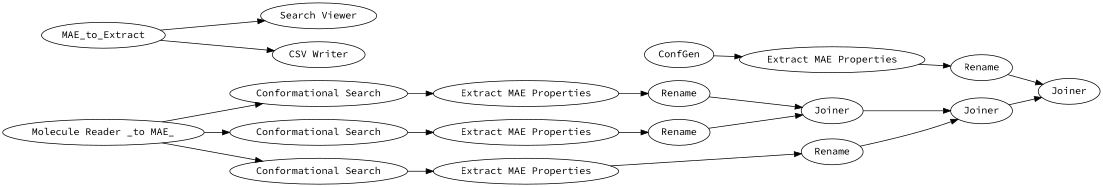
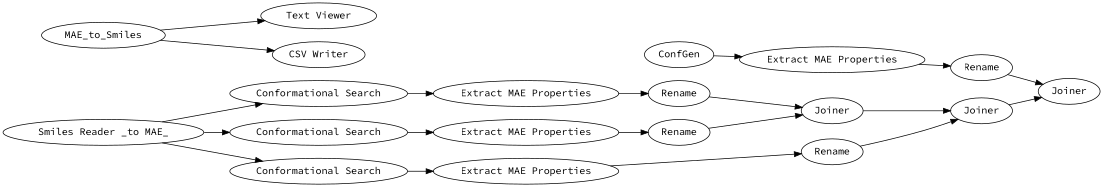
node "Search Viewer": label "Search Viewer" -> "Text Viewer"
node "MAE_to_Extract": label "MAE_to_Extract" -> "MAE_to_Smiles"
node "Molecule Reader _to MAE_": label "Molecule Reader _to MAE_" -> "Smiles Reader _to MAE_"
